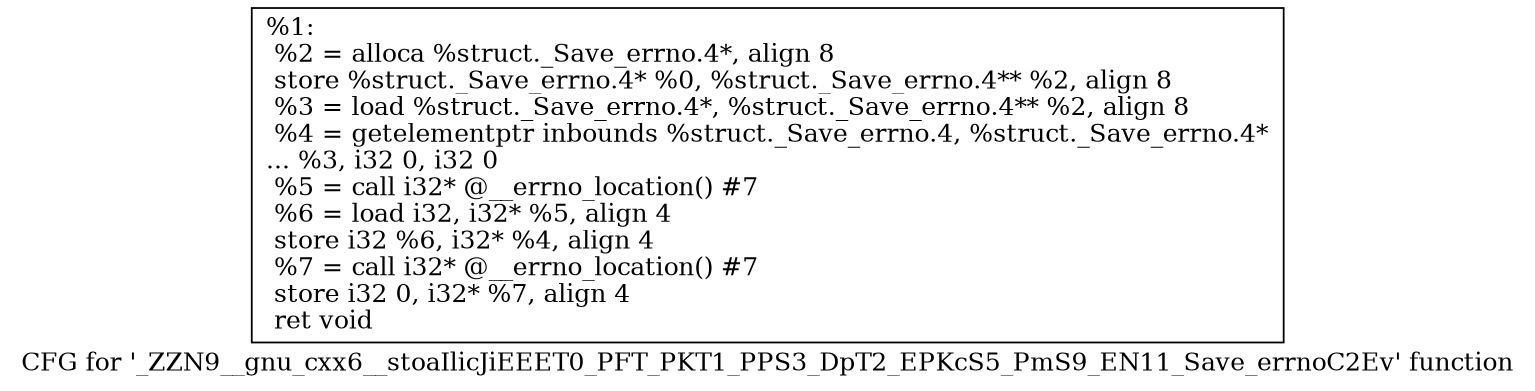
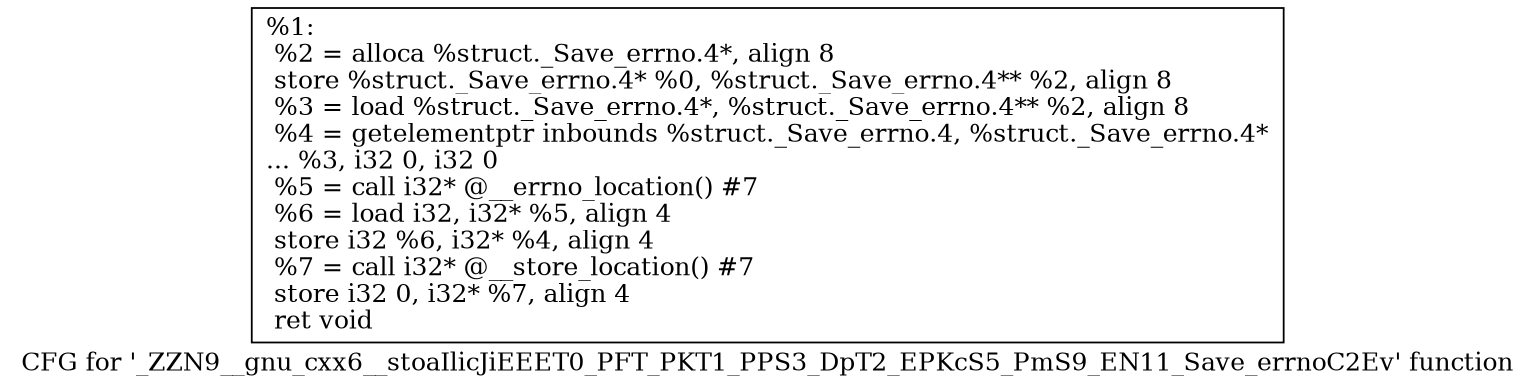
node "%1:": text "%7 = call i32* @__errno_location() #7" -> "%7 = call i32* @__store_location() #7"
